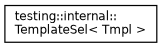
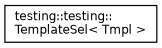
node "testing::internal:: TemplateSel< Tmpl >": label "testing::internal:: TemplateSel< Tmpl >" -> "testing::testing:: TemplateSel< Tmpl >"
